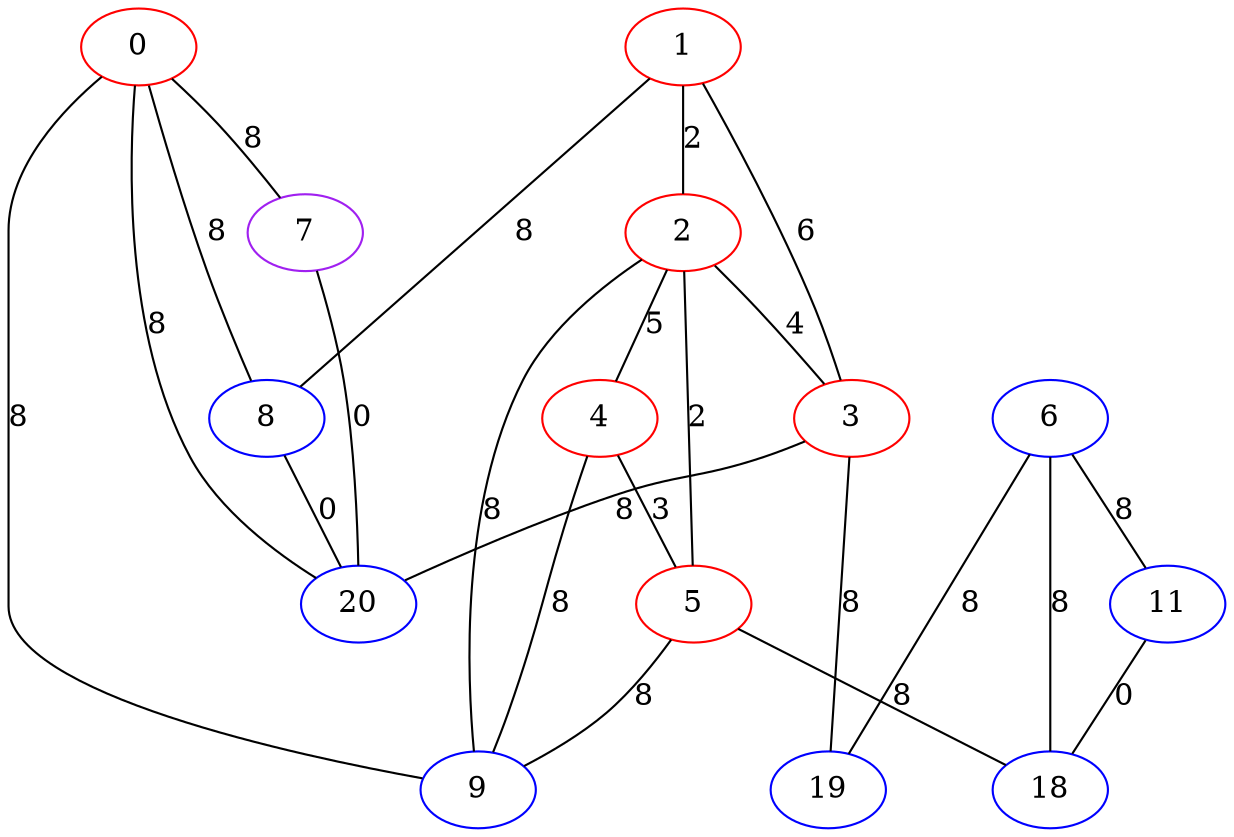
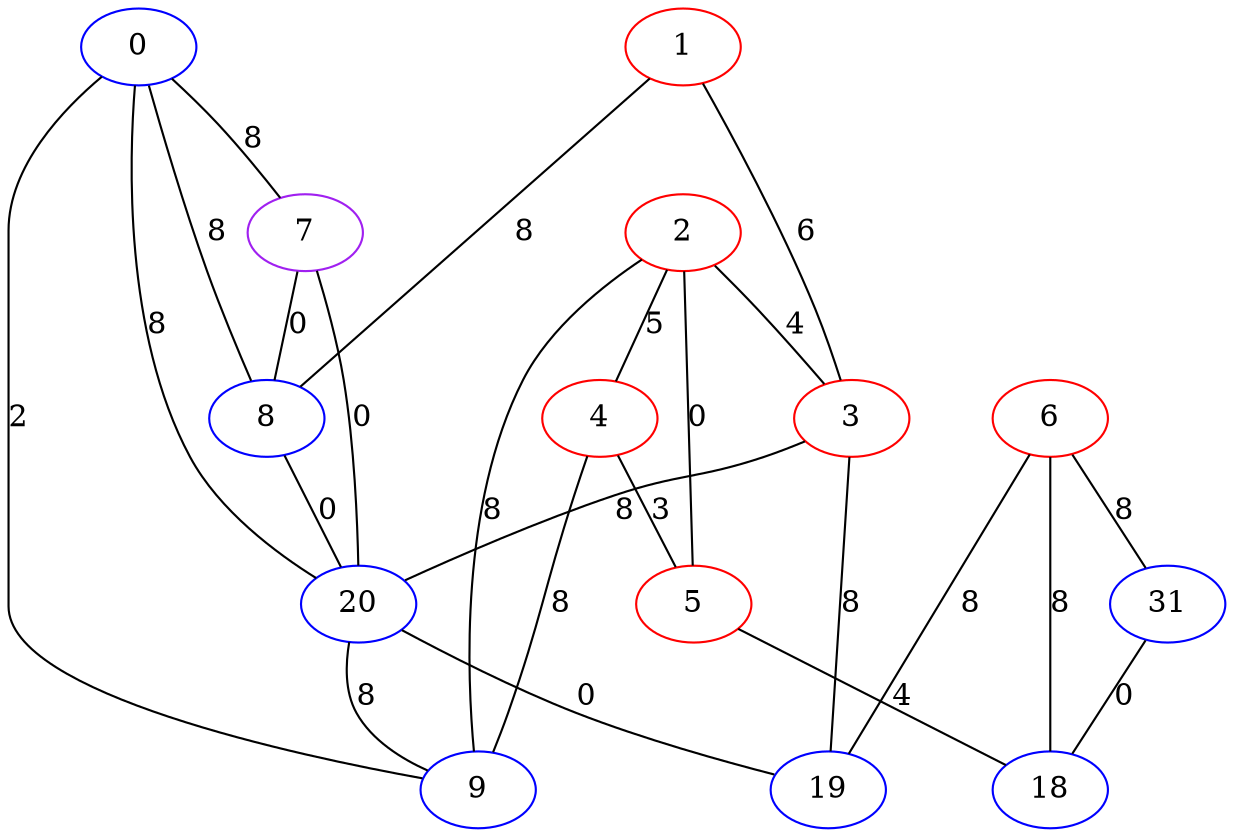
node "0": color red -> blue
edge "1" -- "2": removed, label "2"
edge "7" -- "8": added, label "0"
edge "0" -- "9": label "8" -> "2"
edge "2" -- "5": label "2" -> "0"
node "6": color blue -> red
node "11": label "11" -> "31"
edge "5" -- "18": label "8" -> "4"
edge "5" -- "9": now "20" -- "9"
edge "20" -- "19": added, label "0"
